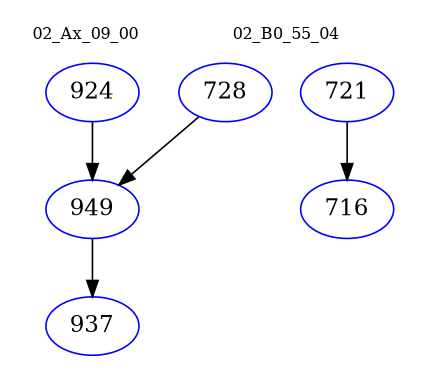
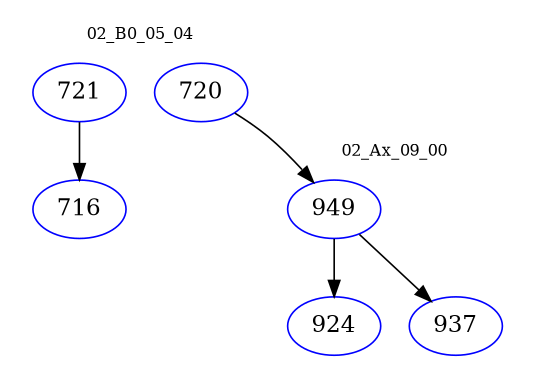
cluster "02_B0_55_04": label "02_B0_55_04" -> "02_B0_05_04"
node "728": label "728" -> "720"
edge "924" -> "949": reversed
